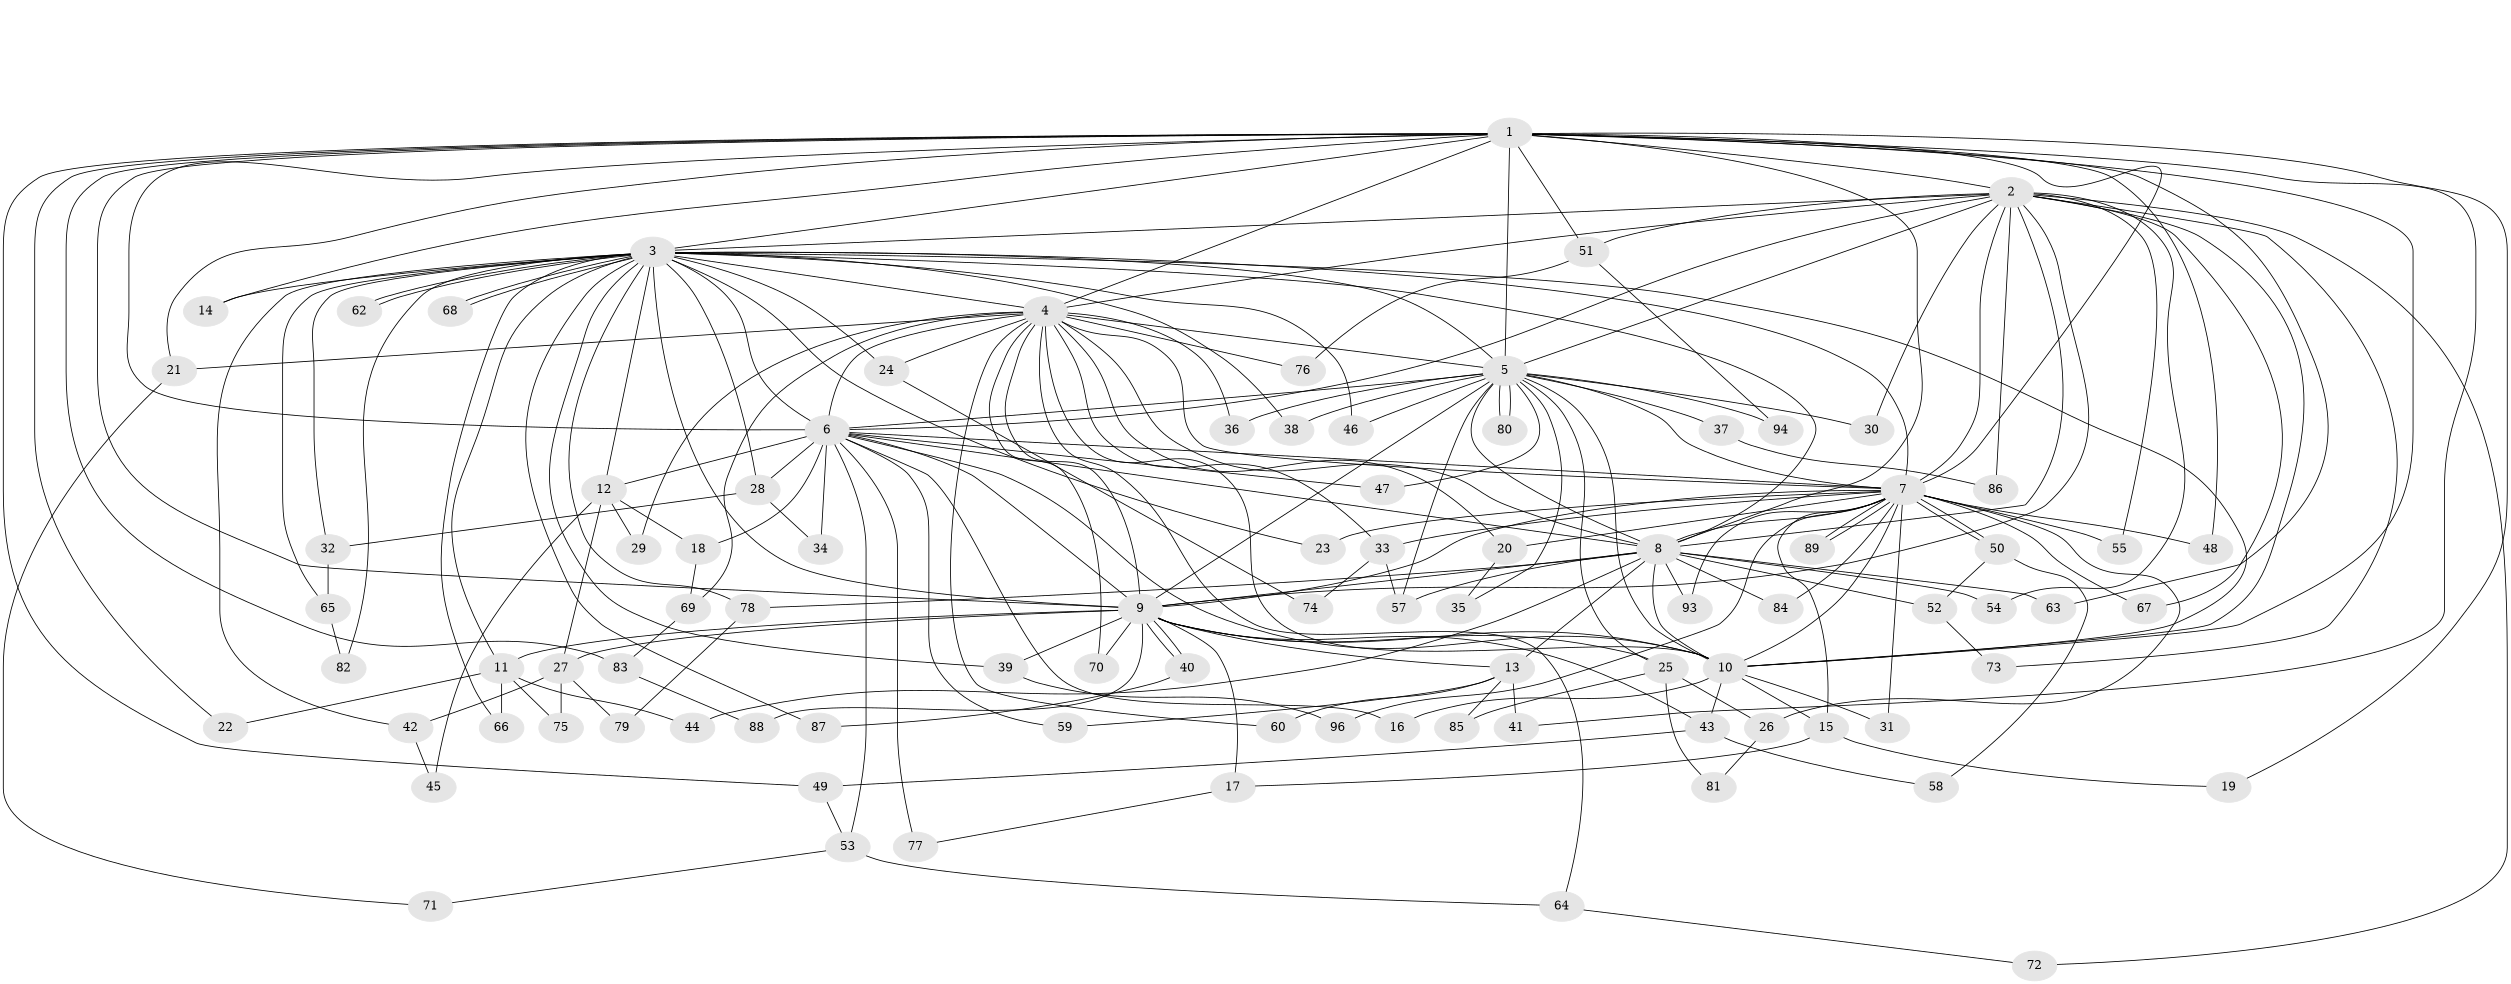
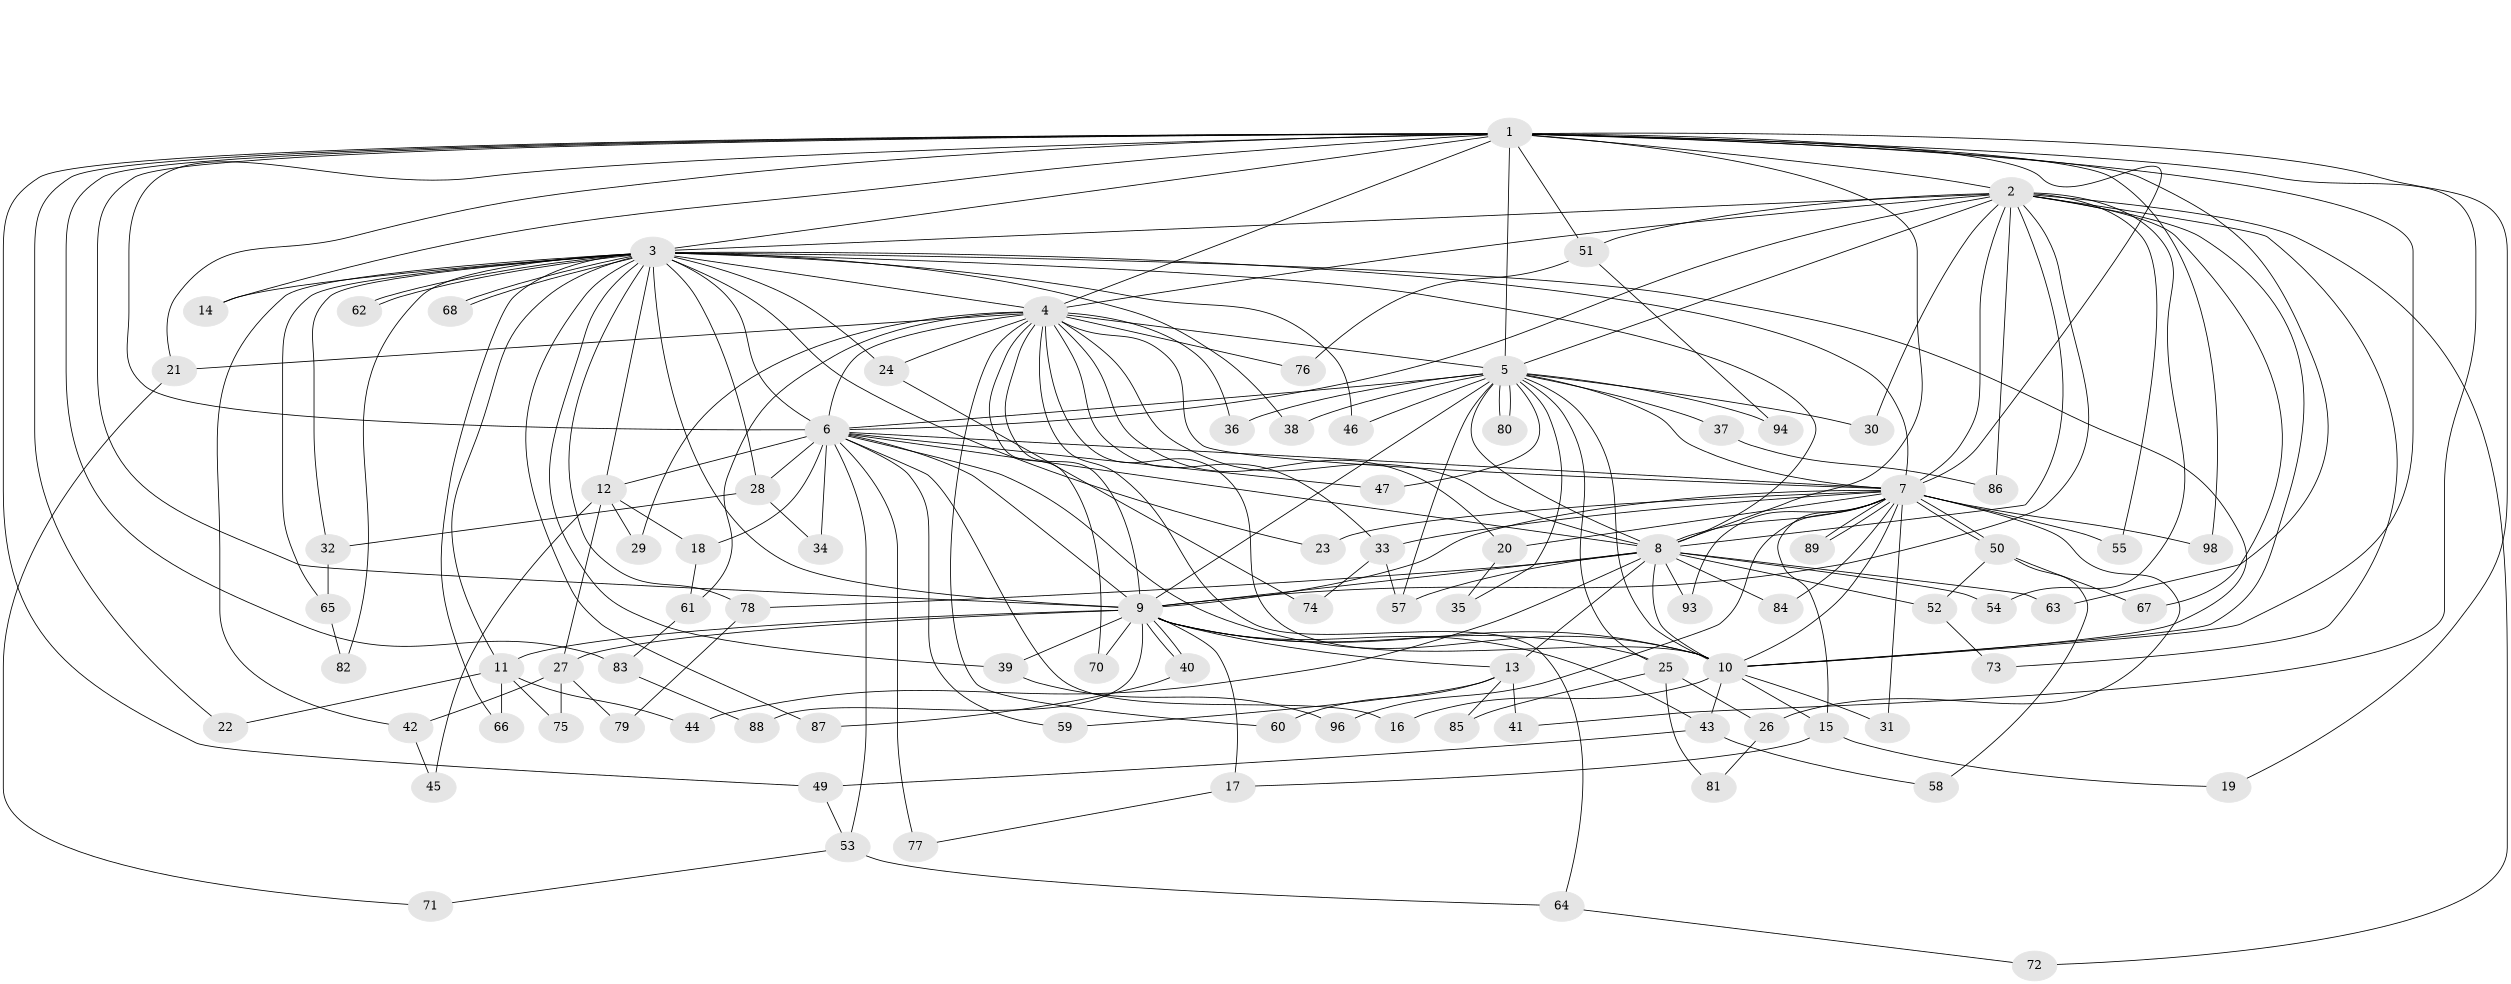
edge "3" -- "5": removed
edge "7" -- "67": now "50" -- "67"
node "48": label "48" -> "98"
node "69": label "69" -> "61"
